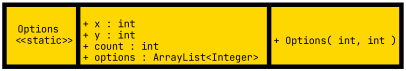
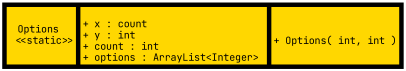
node "Options": text "+ x : int" -> "+ x : count"
